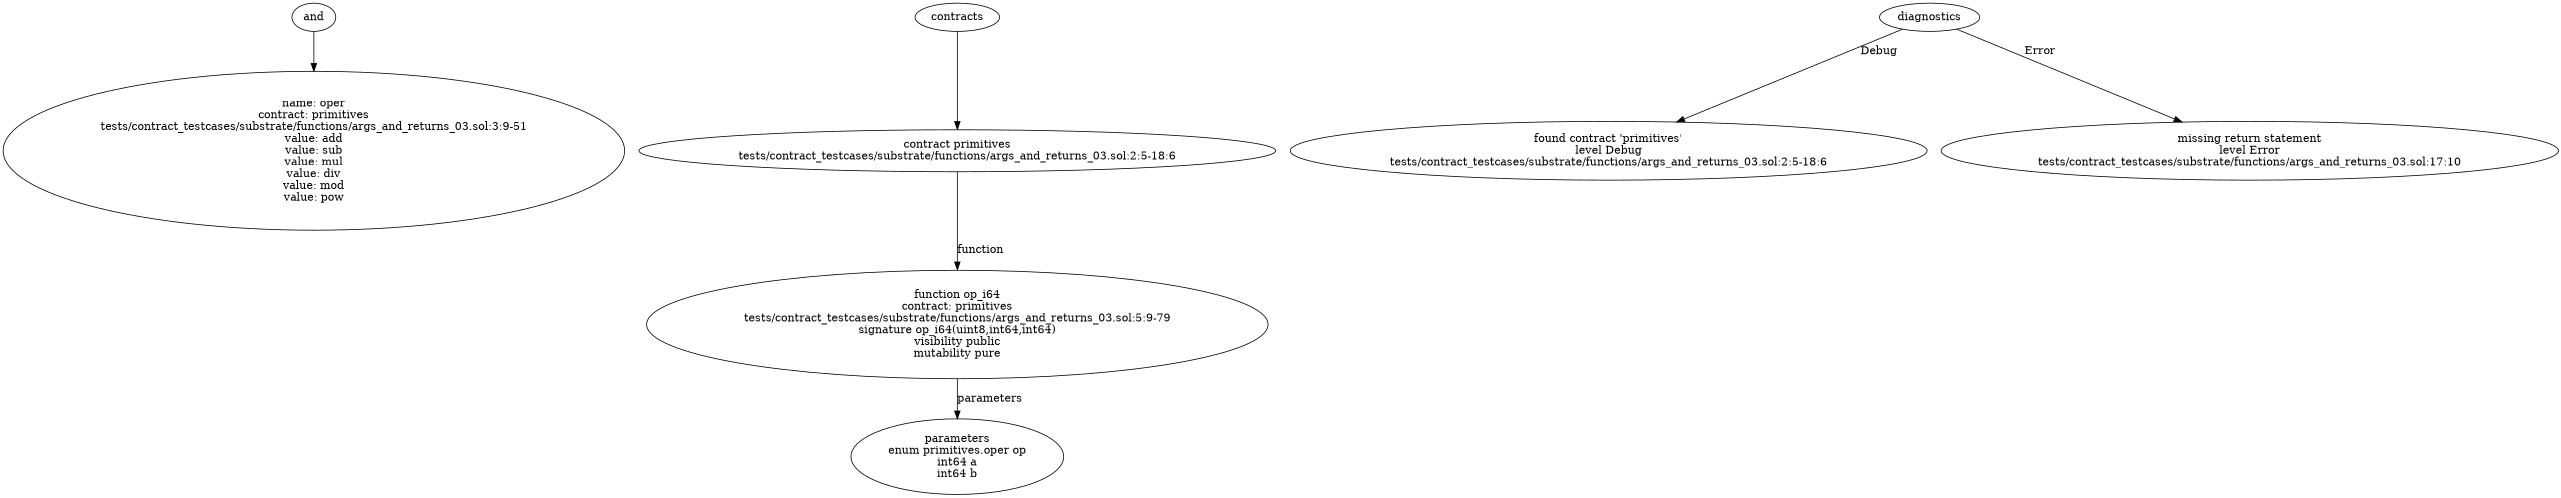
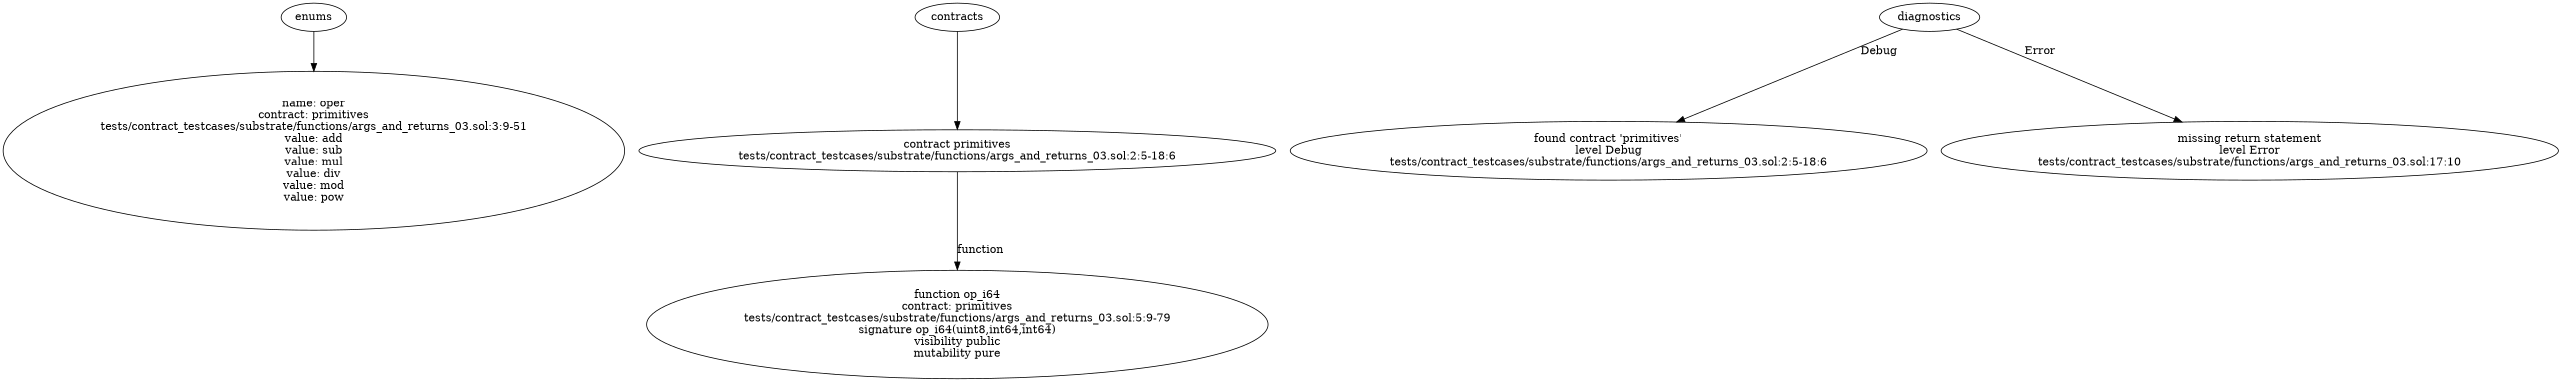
node "and": label "and" -> "enums"
node "parameters enum primitives.oper op int64 a int64 b": removed
